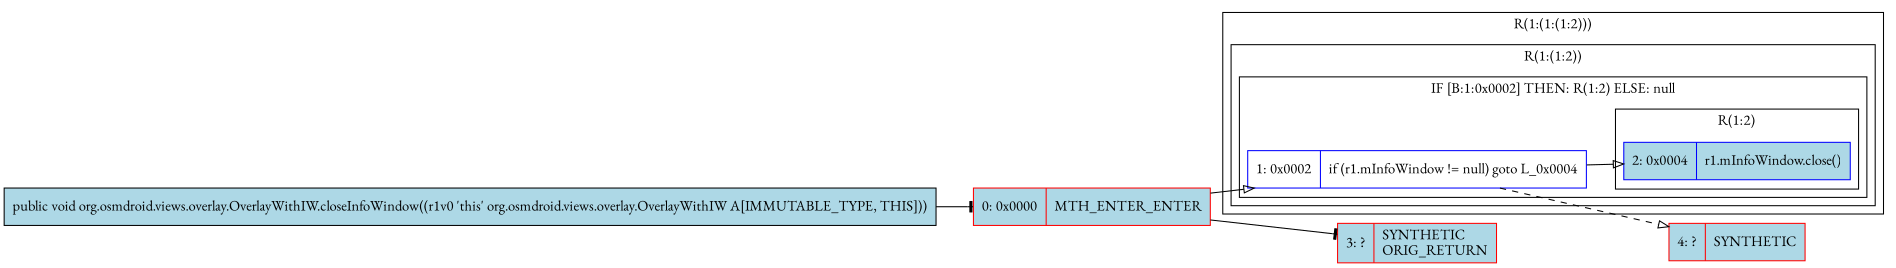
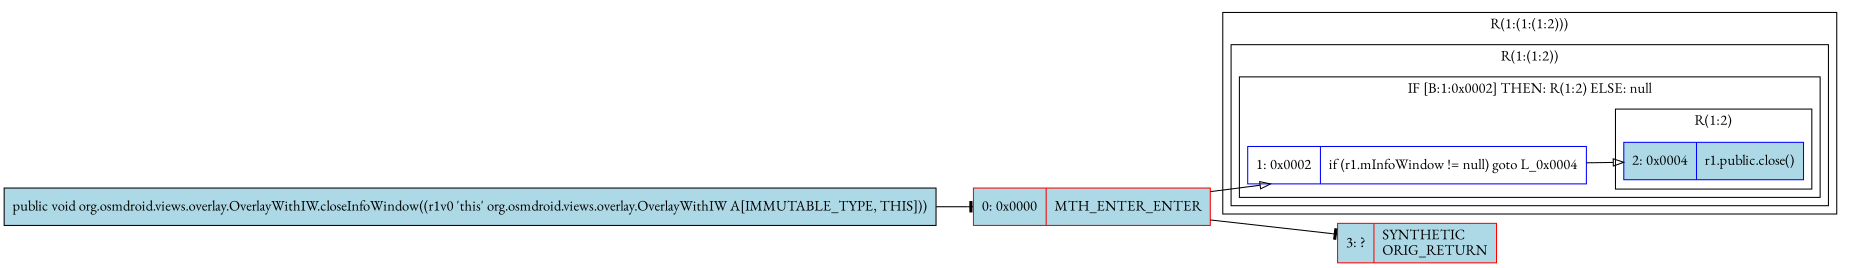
node "2: 0x0004": text "r1.mInfoWindow.close()" -> "r1.public.close()"
node "4: ?": removed
